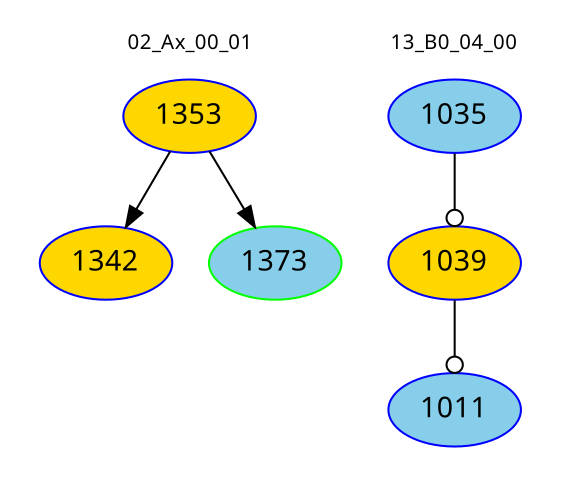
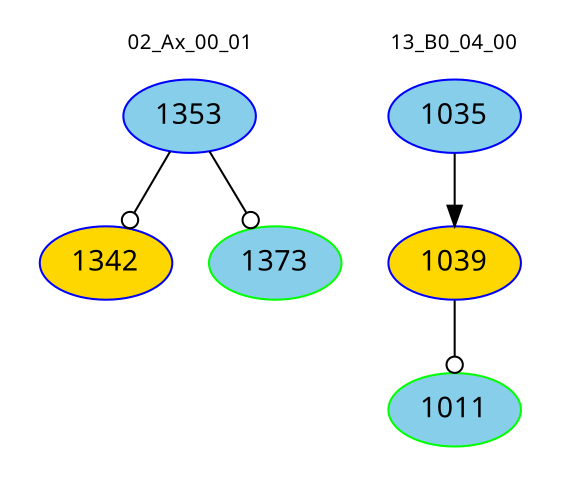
node "1353": fillcolor gold -> skyblue
edge "1353" -> "1342": arrowhead normal -> odot
edge "1353" -> "1373": arrowhead normal -> odot
edge "1035" -> "1039": arrowhead odot -> normal
node "1011": color blue -> green
